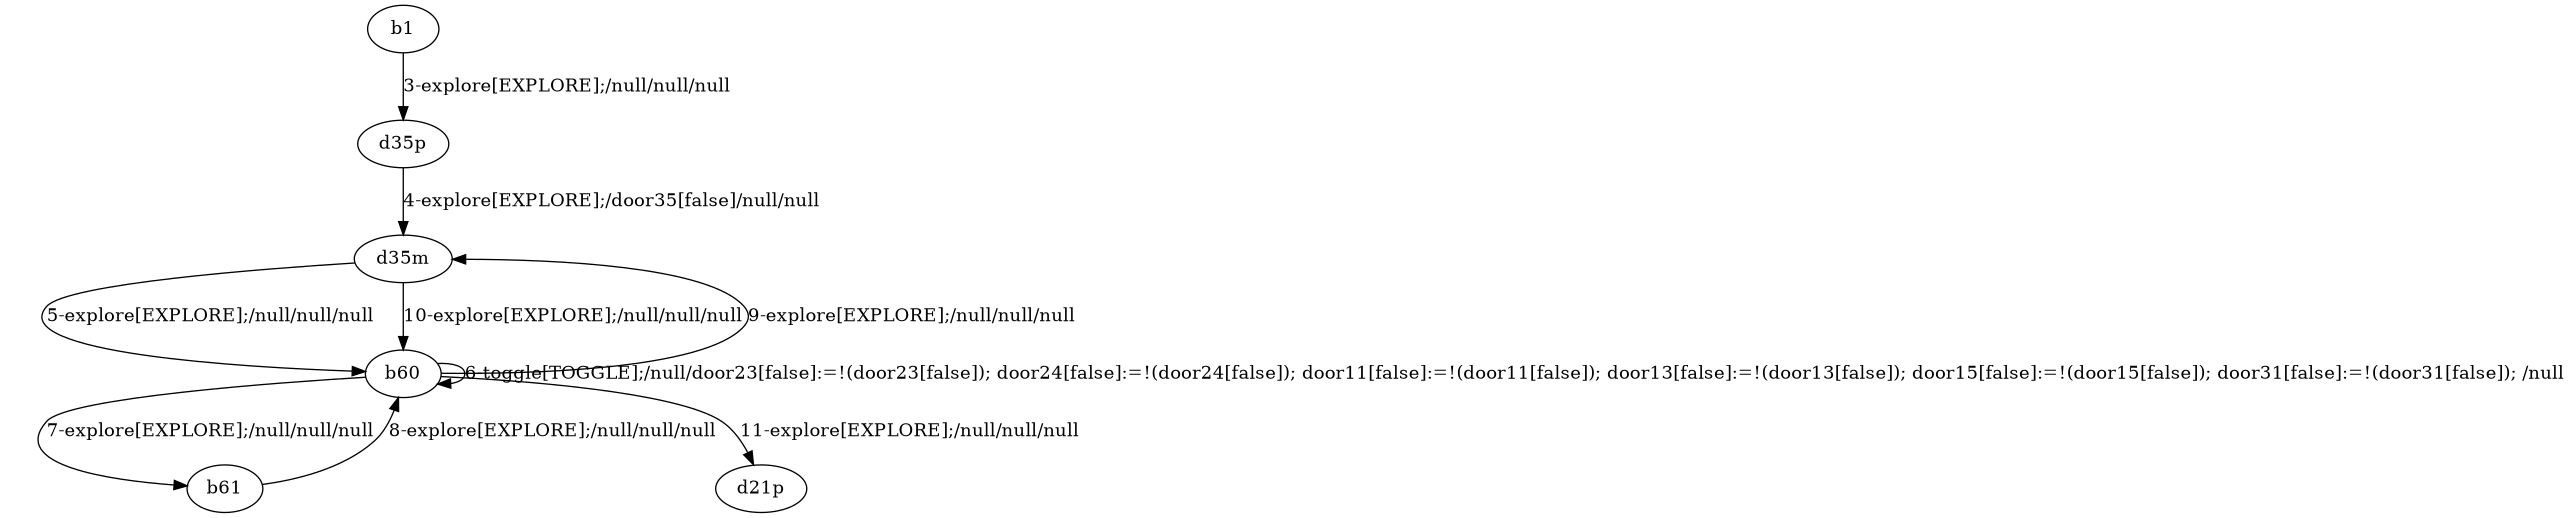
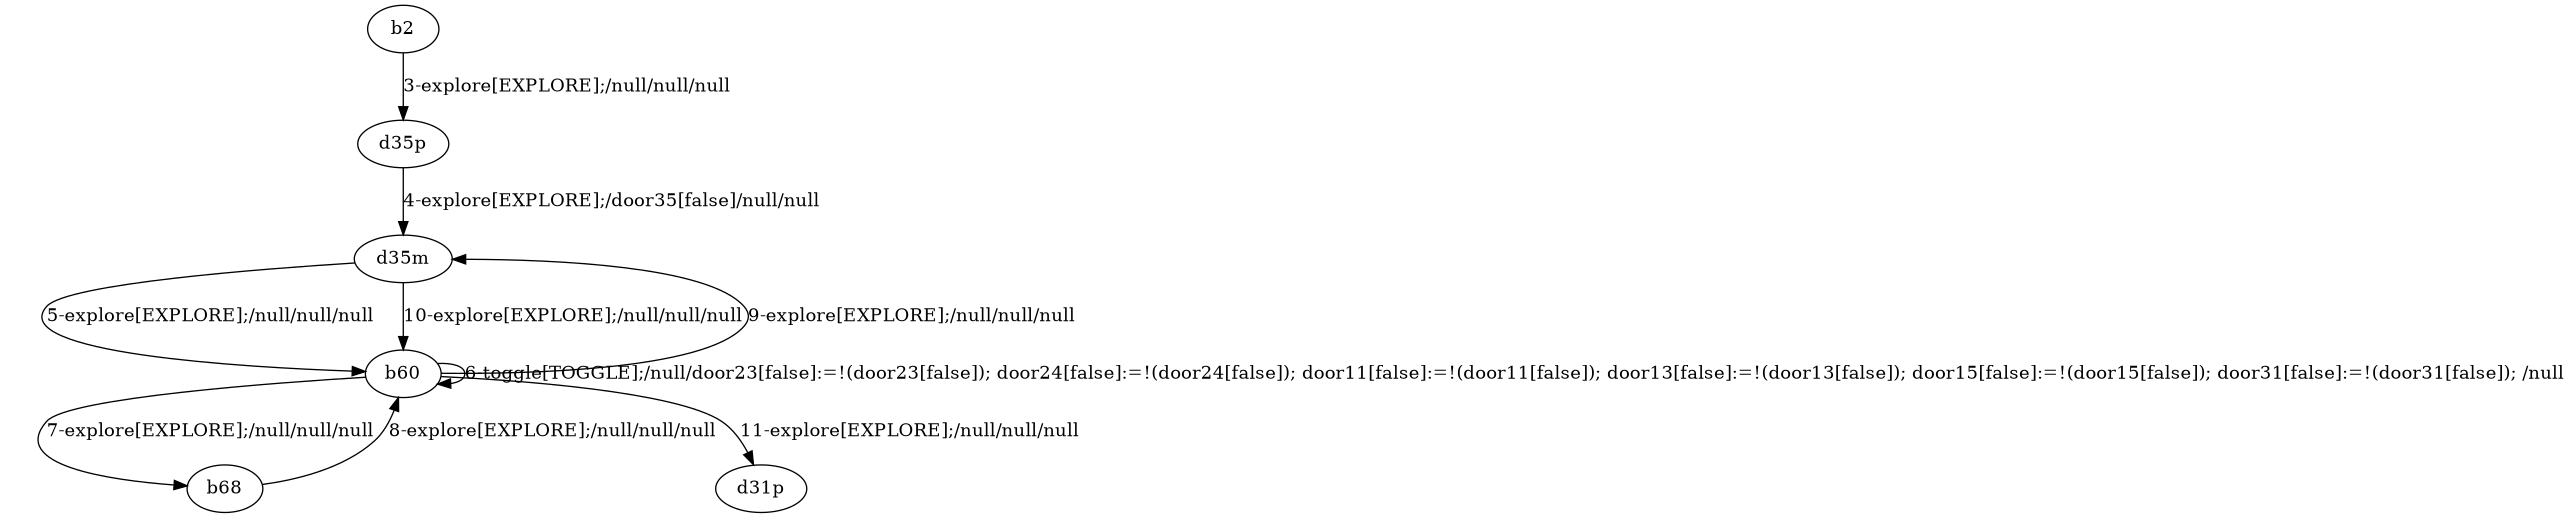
node "b1": label "b1" -> "b2"
node "b61": label "b61" -> "b68"
node "d21p": label "d21p" -> "d31p"
